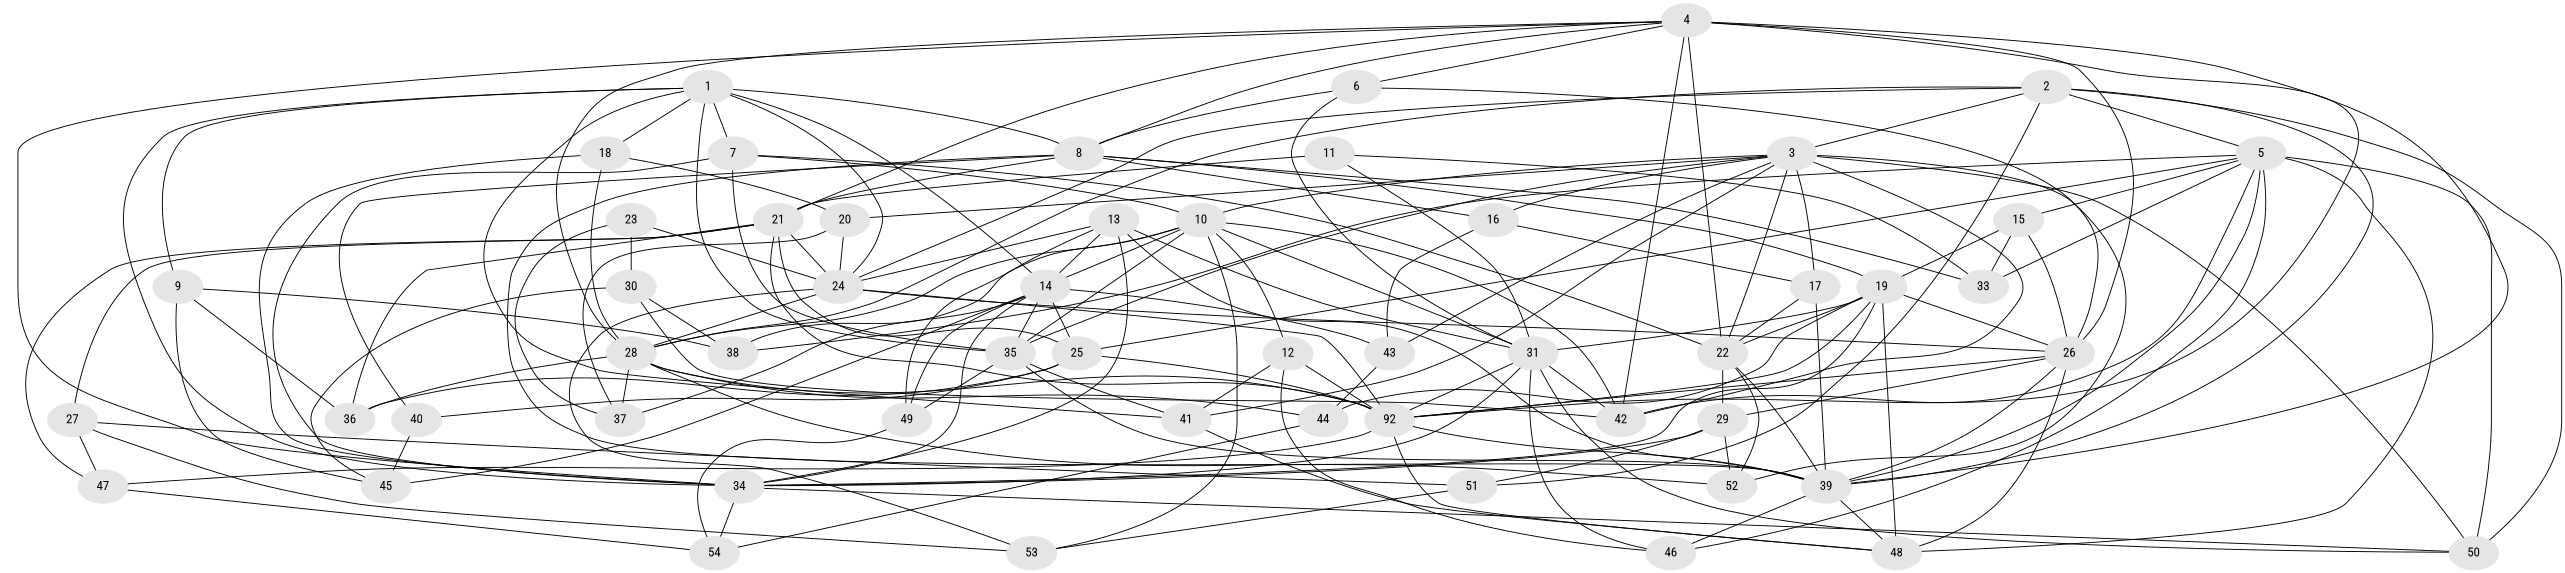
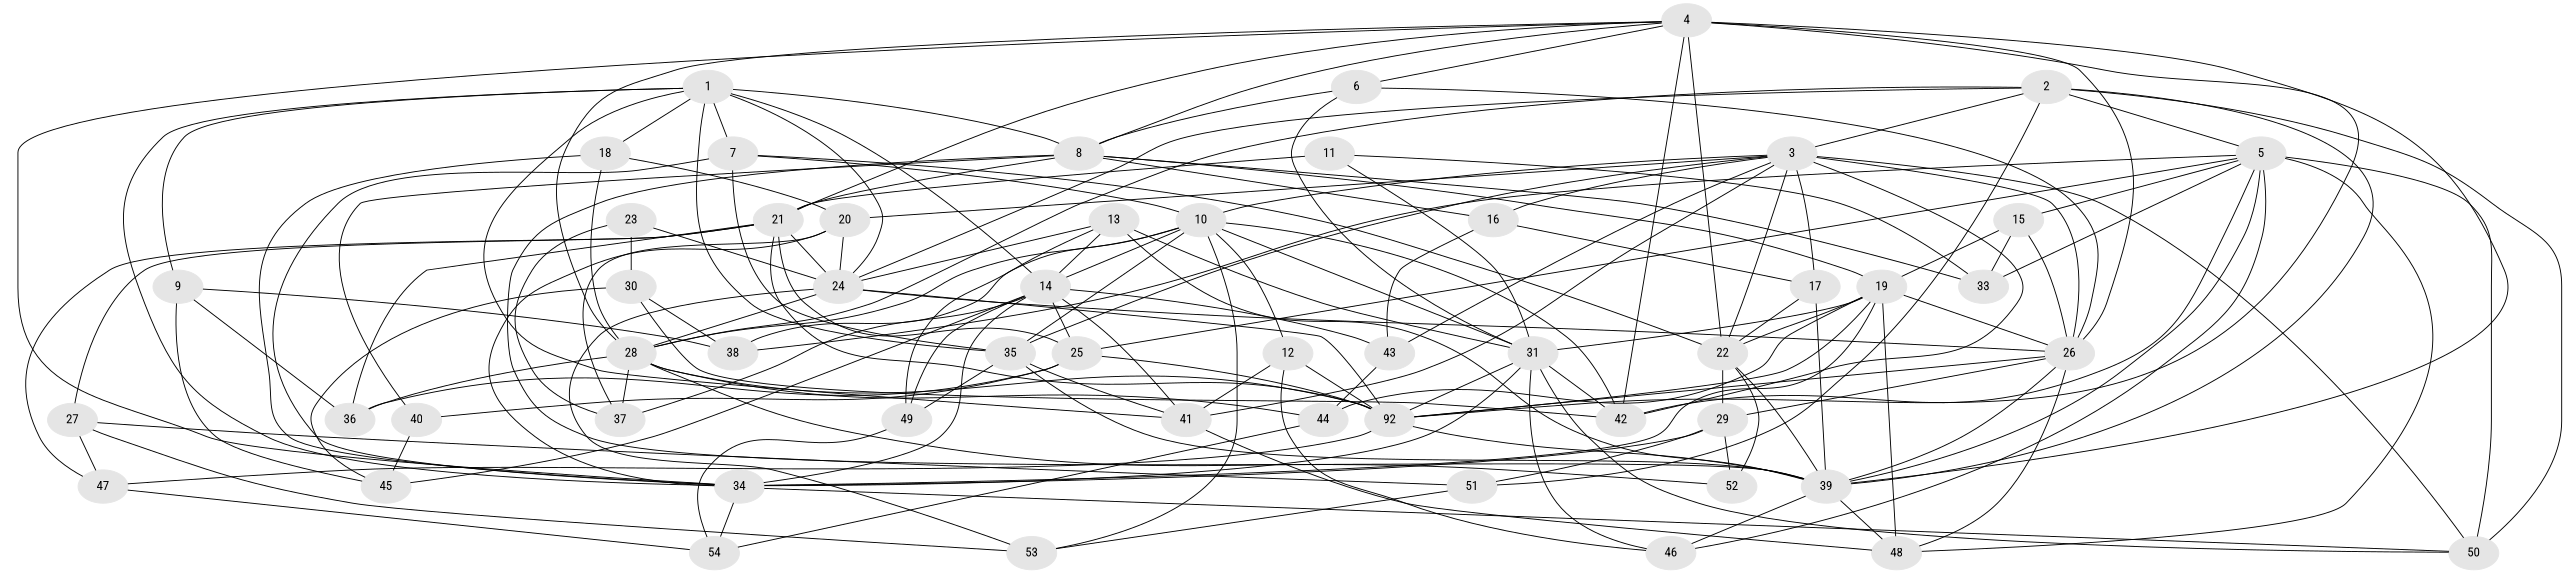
edge "14" -- "35": now "14" -- "41"
edge "3" -- "52": now "3" -- "26"
edge "13" -- "34": now "20" -- "34"
edge "92" -- "48": removed
